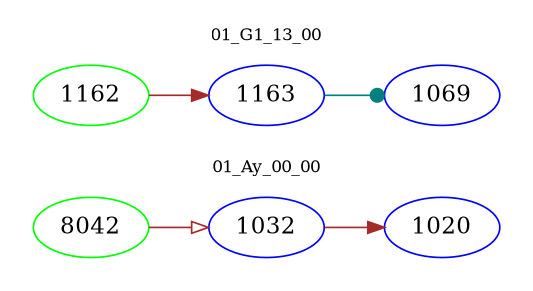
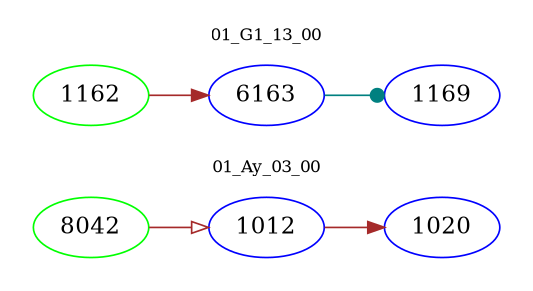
node "1163": label "1163" -> "6163"
node "1069": label "1069" -> "1169"
cluster "01_Ay_00_00": label "01_Ay_00_00" -> "01_Ay_03_00"
node "1032": label "1032" -> "1012"
